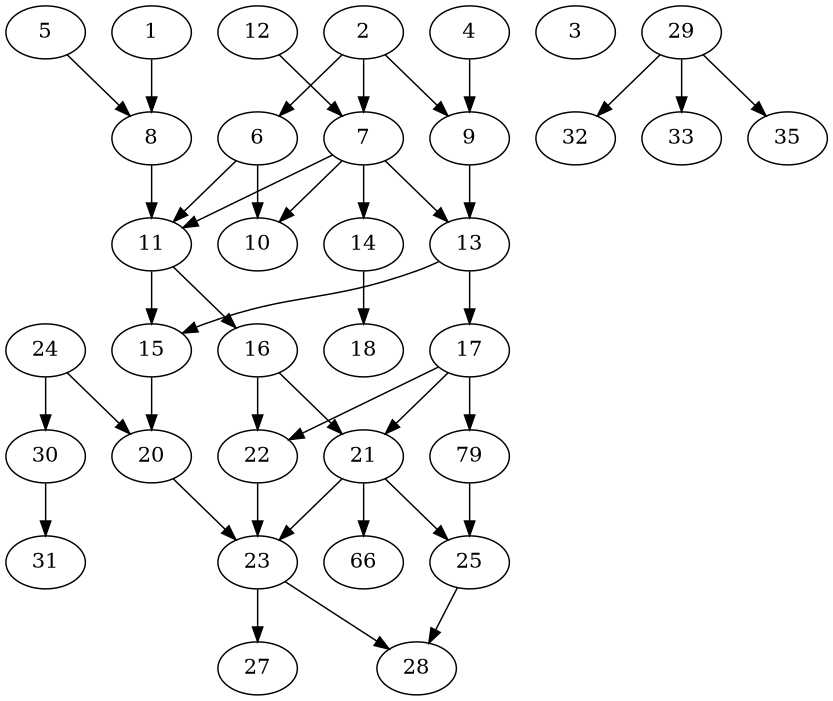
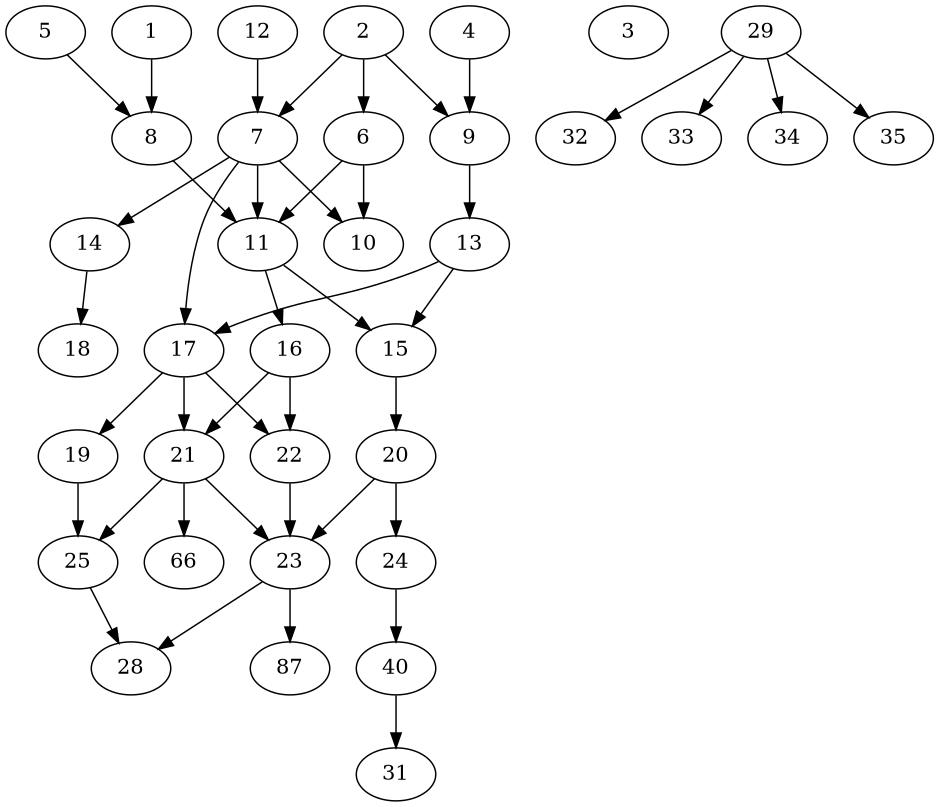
node "34": added
edge "7" -> "13": now "7" -> "17"
edge "24" -> "20": reversed
node "30": label "30" -> "40"
node "79": label "79" -> "19"
node "27": label "27" -> "87"
